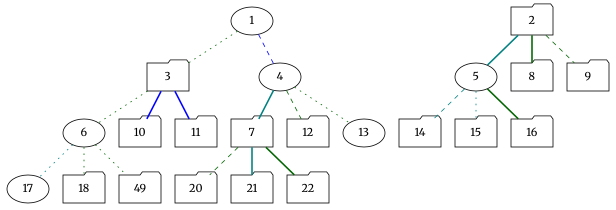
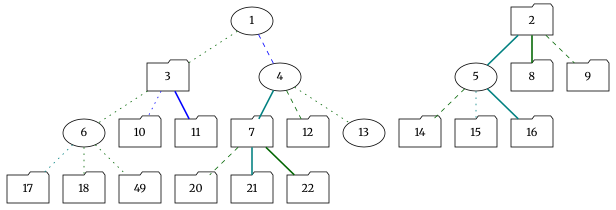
edge "5" -- "14": color teal -> darkgreen
edge "5" -- "16": color darkgreen -> teal
edge "3" -- "10": style bold -> dotted
node "17": shape ellipse -> folder
